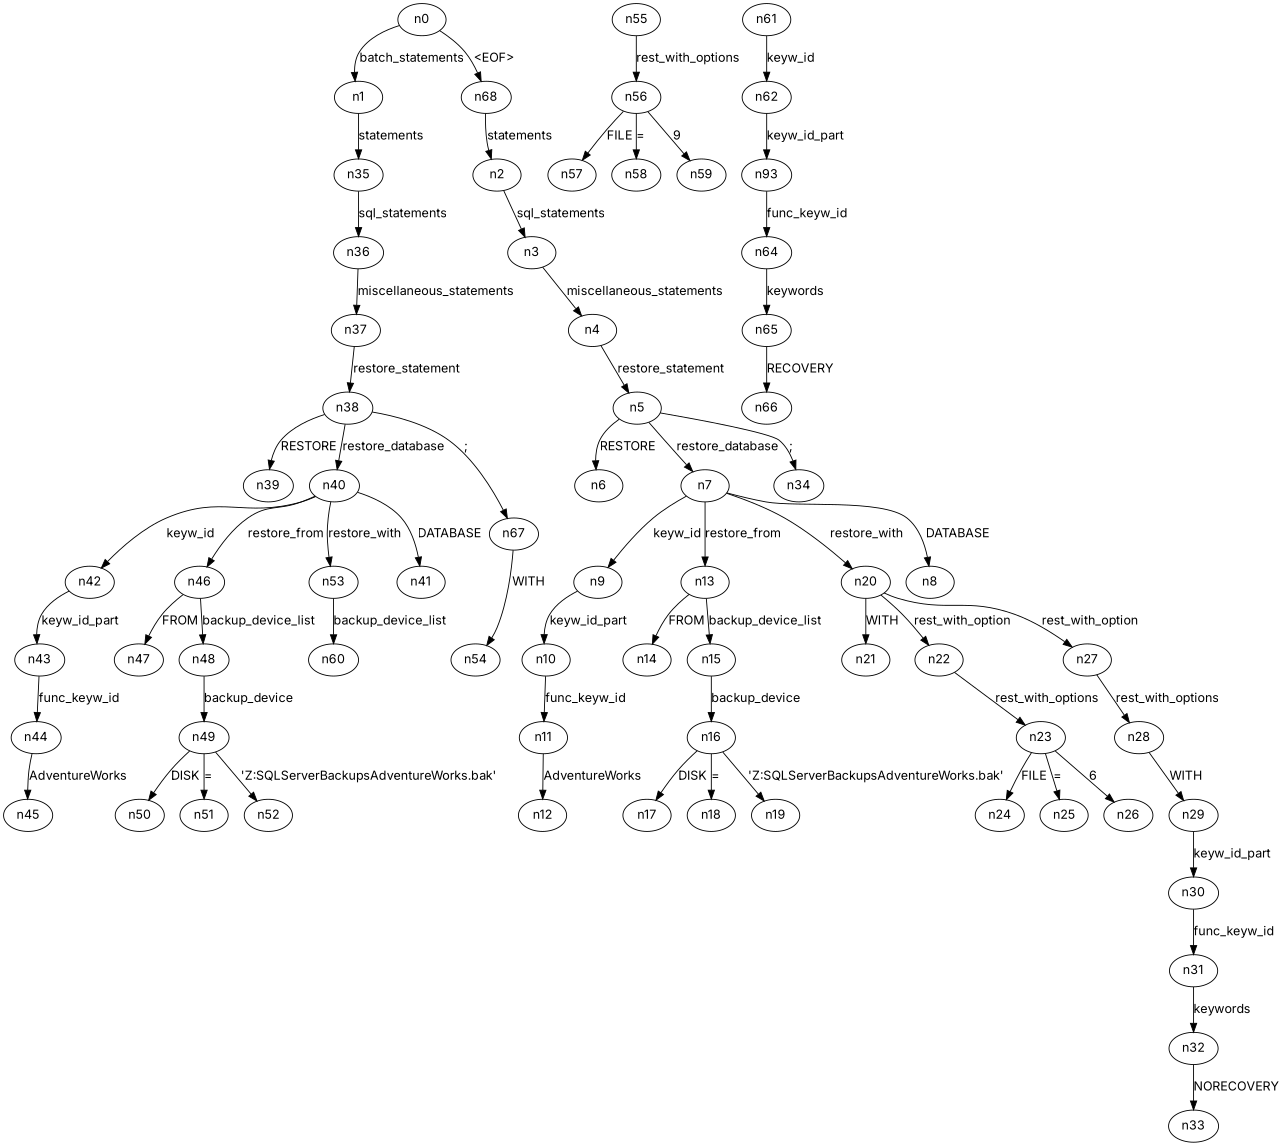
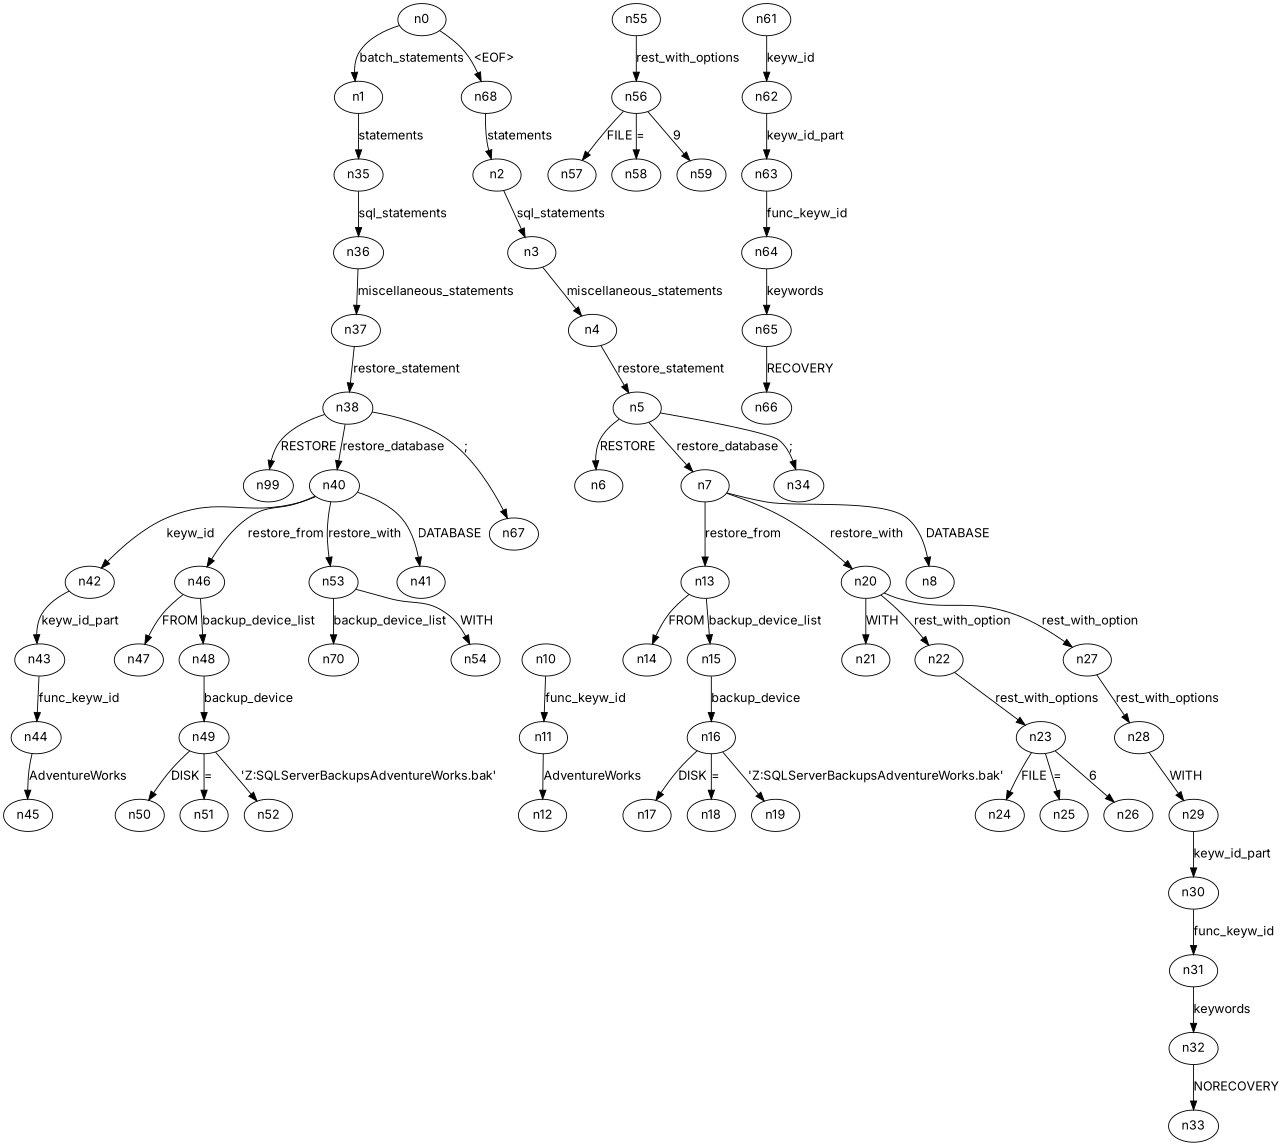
node "n93": label "n93" -> "n63"
node "n39": label "n39" -> "n99"
node "n9": removed
edge "n67" -> "n54": now "n53" -> "n54"
node "n60": label "n60" -> "n70"
